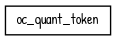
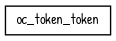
node "oc_quant_token": label "oc_quant_token" -> "oc_token_token"
